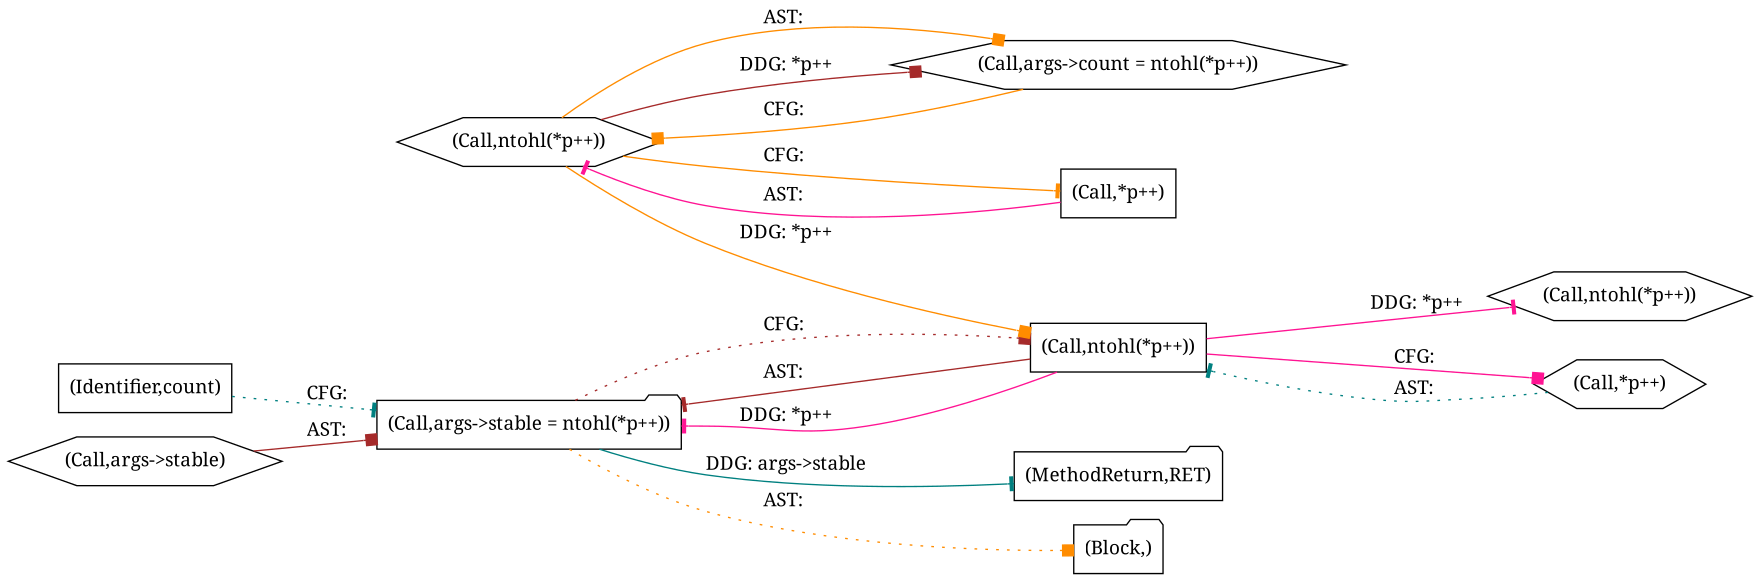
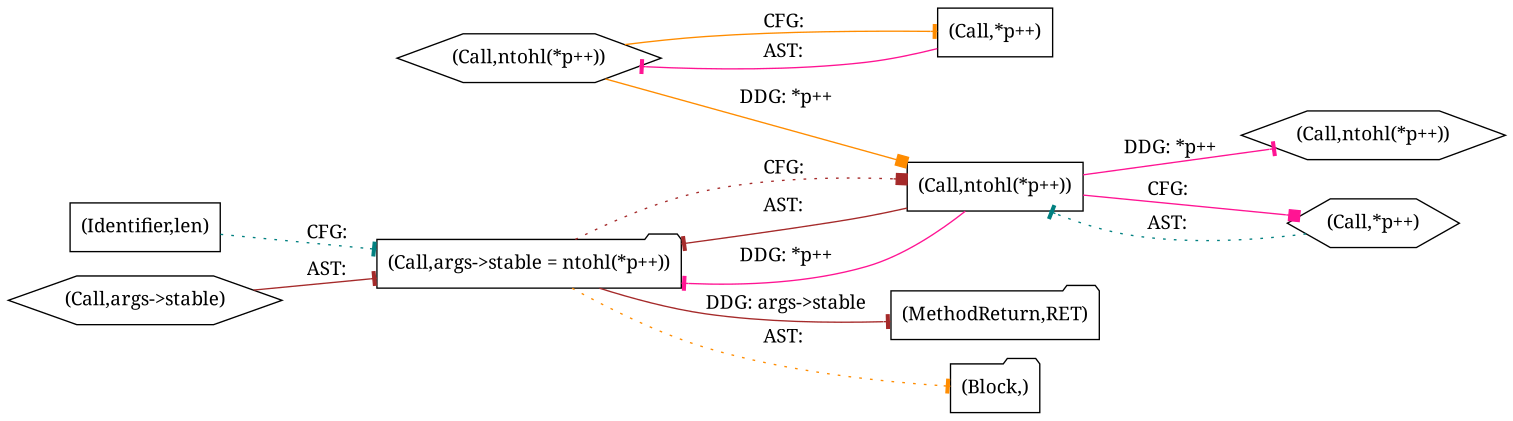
node "(Call,args->count = ntohl(*p++))": removed
node "(Identifier,count)": label "(Identifier,count)" -> "(Identifier,len)"
edge "(Call,args->stable)" -> "(Call,args->stable = ntohl(*p++))": arrowhead box -> tee
edge "(Call,args->stable = ntohl(*p++))" -> "(MethodReturn,RET)": color teal -> brown
edge "(Call,args->stable = ntohl(*p++))" -> "(Block,)": arrowhead box -> tee
